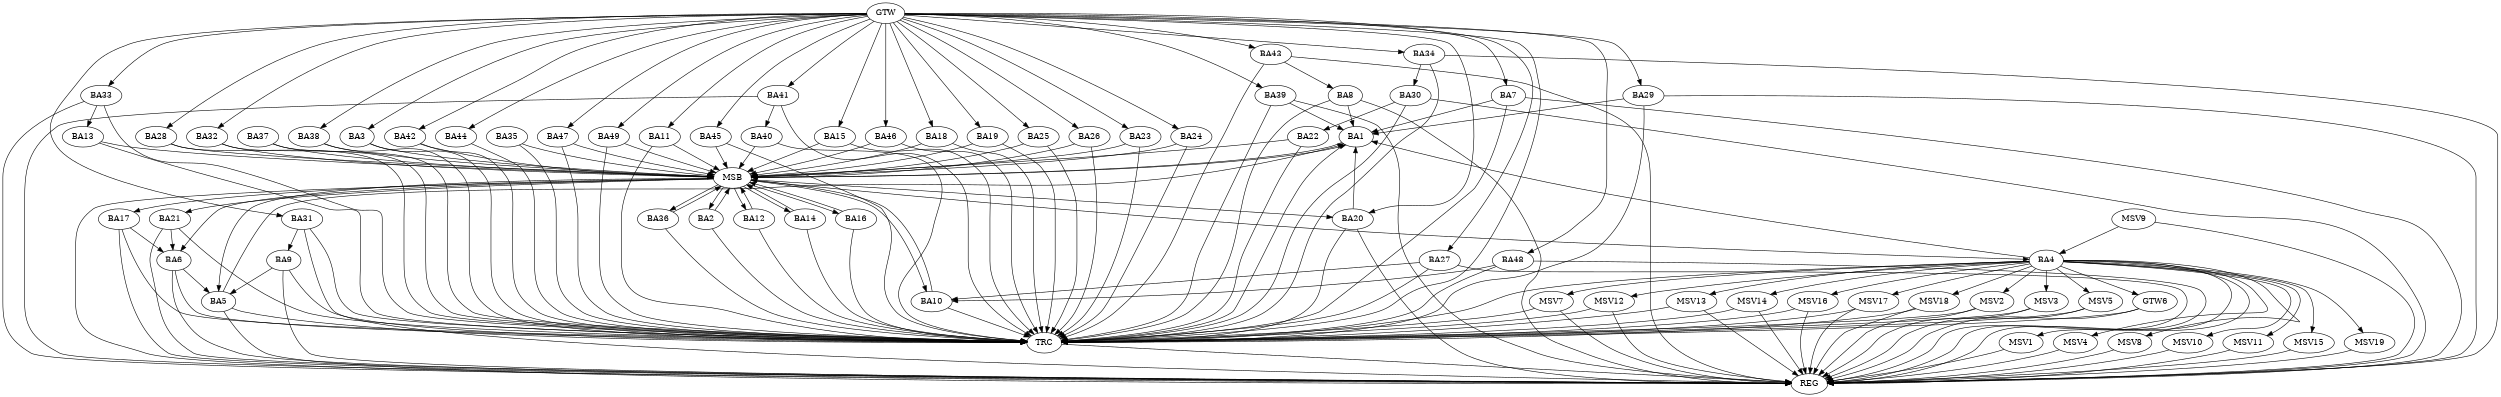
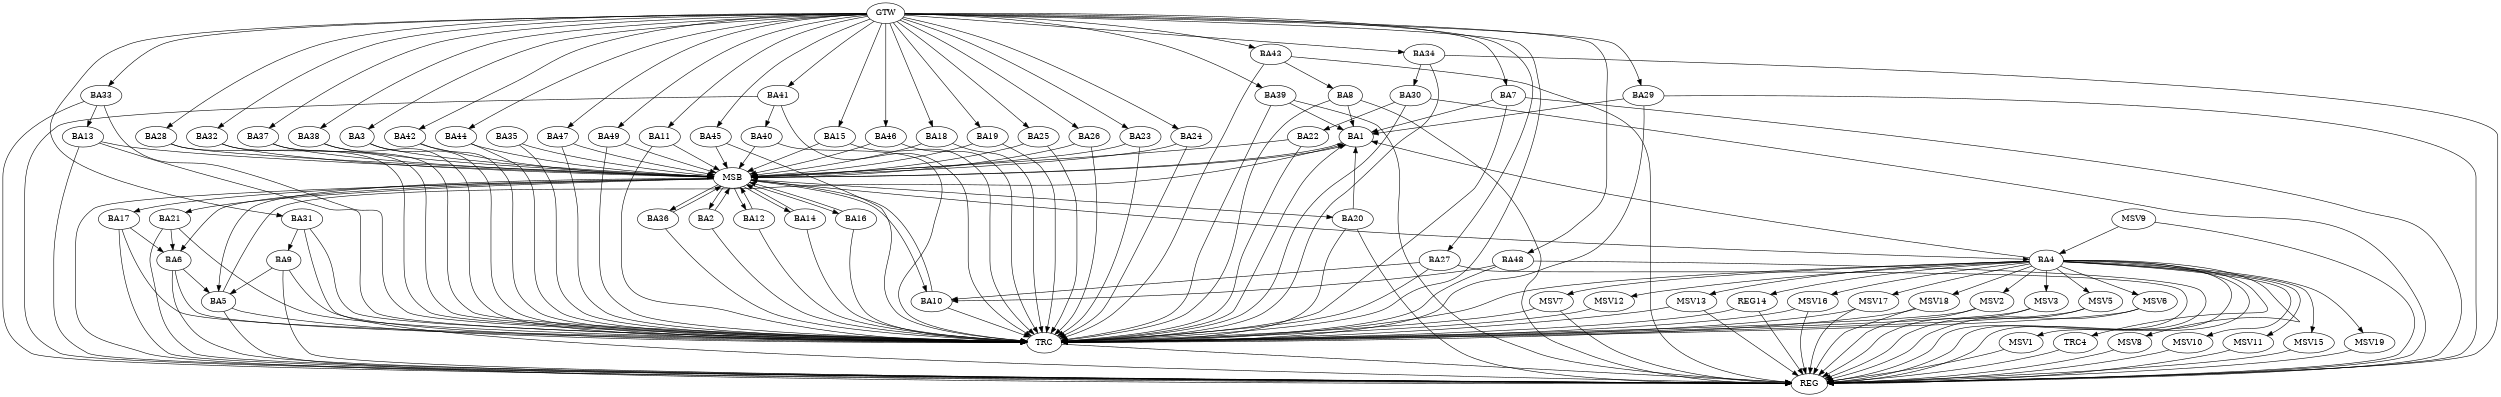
edge "GTW" -> "BA20": now "GTW" -> "BA37"
edge "BA44" -> "MSB": added
node "MSV14": label "MSV14" -> "REG14"
node "GTW6": label "GTW6" -> "MSV6"
node "MSV4": label "MSV4" -> "TRC4"
edge "MSV12" -> "REG": now "BA13" -> "REG"
